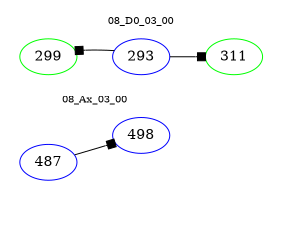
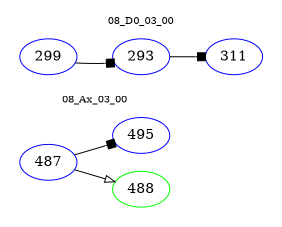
edge "293" -> "299": reversed
node "299": color green -> blue
node "311": color green -> blue
node "498": label "498" -> "495"
node "488": added
